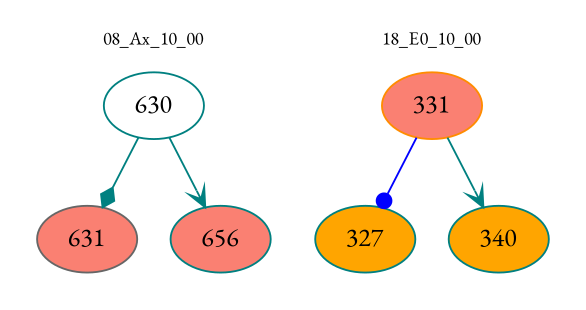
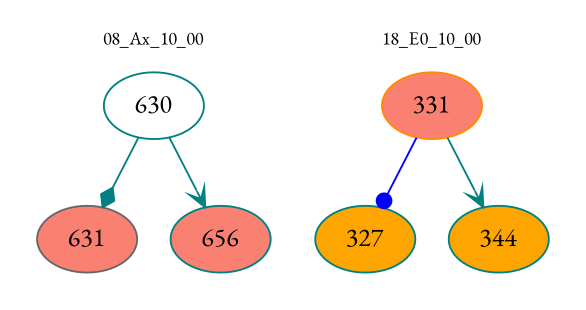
node "340": label "340" -> "344"
